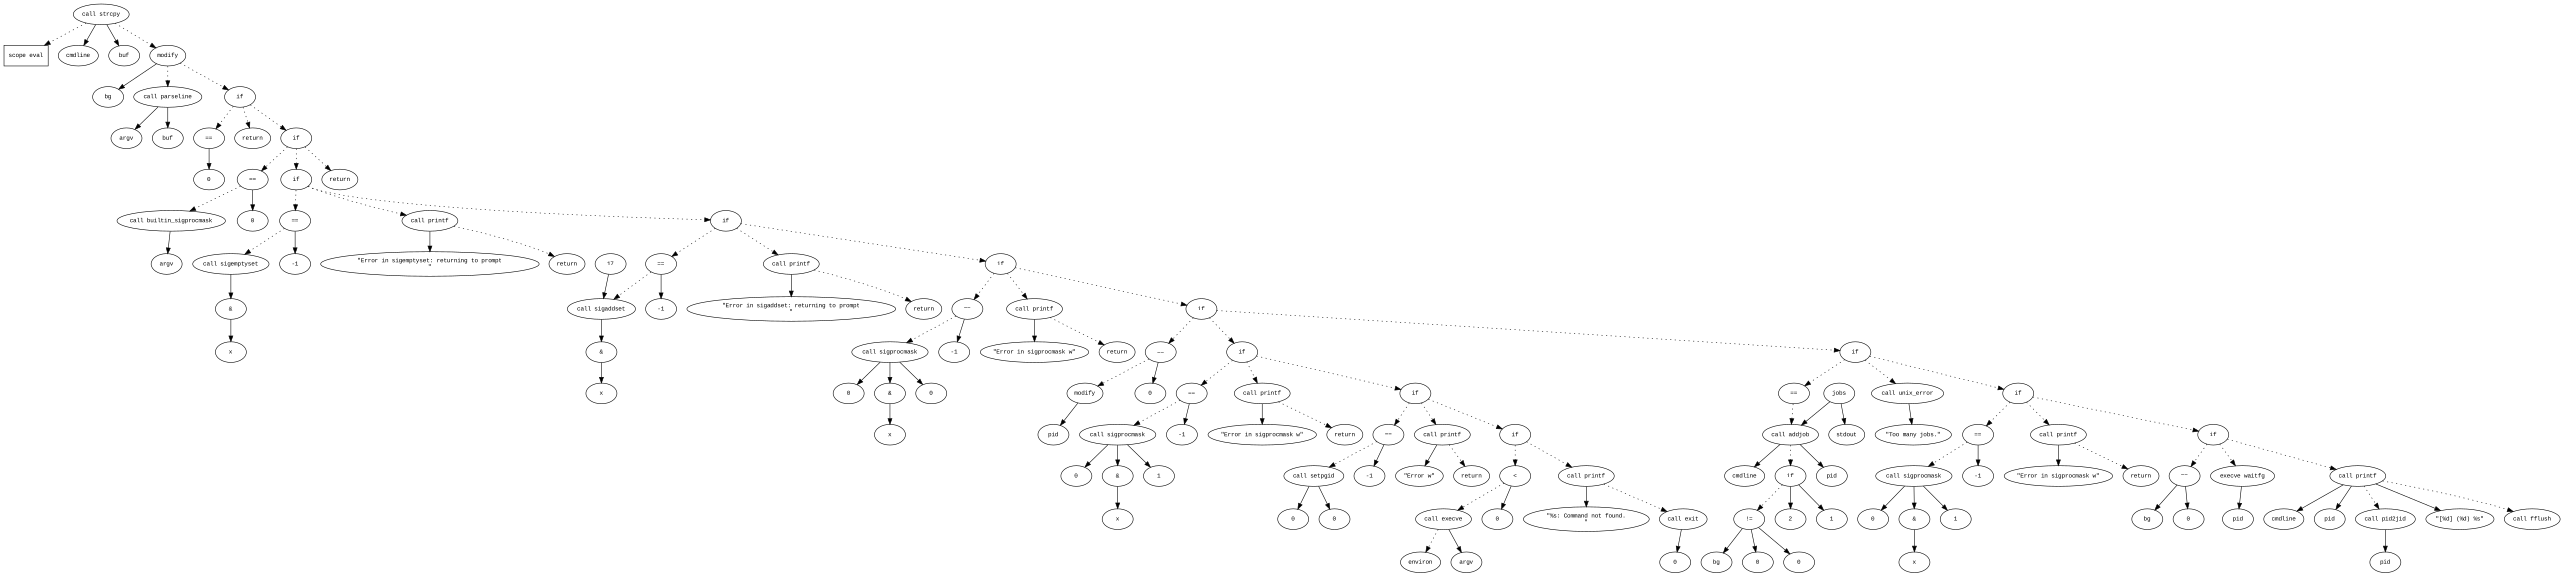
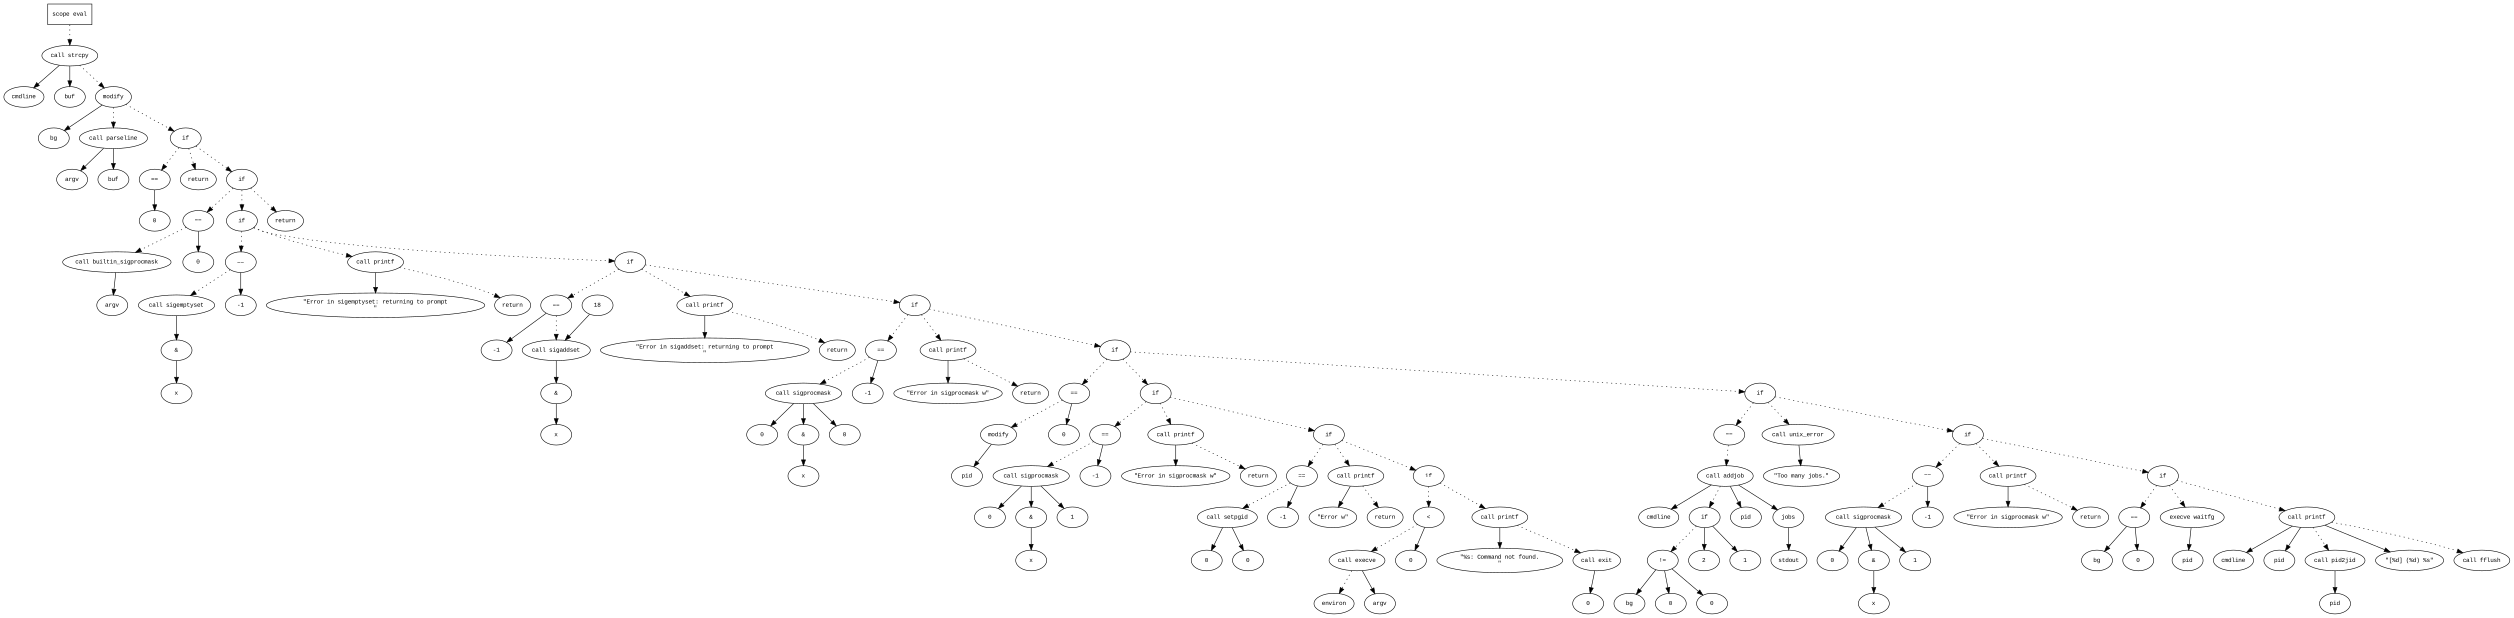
edge "call strcpy" -> "scope eval": reversed
node "17": label "17" -> "18"
edge "jobs" -> "call addjob": reversed
